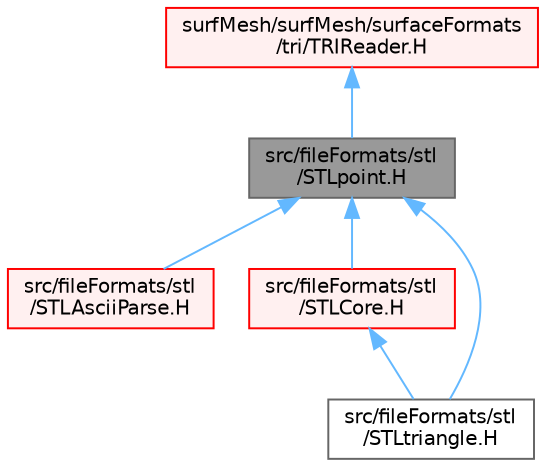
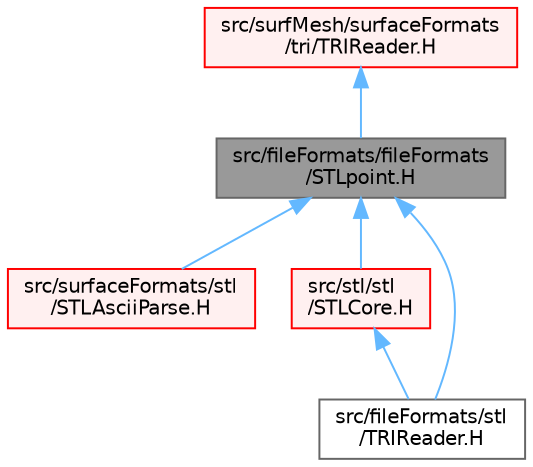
node "surfMesh/surfMesh/surfaceFormats /tri/TRIReader.H": label "surfMesh/surfMesh/surfaceFormats /tri/TRIReader.H" -> "src/surfMesh/surfaceFormats /tri/TRIReader.H"
node "src/fileFormats/stl /STLpoint.H": label "src/fileFormats/stl /STLpoint.H" -> "src/fileFormats/fileFormats /STLpoint.H"
node "src/fileFormats/stl /STLAsciiParse.H": label "src/fileFormats/stl /STLAsciiParse.H" -> "src/surfaceFormats/stl /STLAsciiParse.H"
node "src/fileFormats/stl /STLCore.H": label "src/fileFormats/stl /STLCore.H" -> "src/stl/stl /STLCore.H"
node "src/fileFormats/stl /STLtriangle.H": label "src/fileFormats/stl /STLtriangle.H" -> "src/fileFormats/stl /TRIReader.H"
